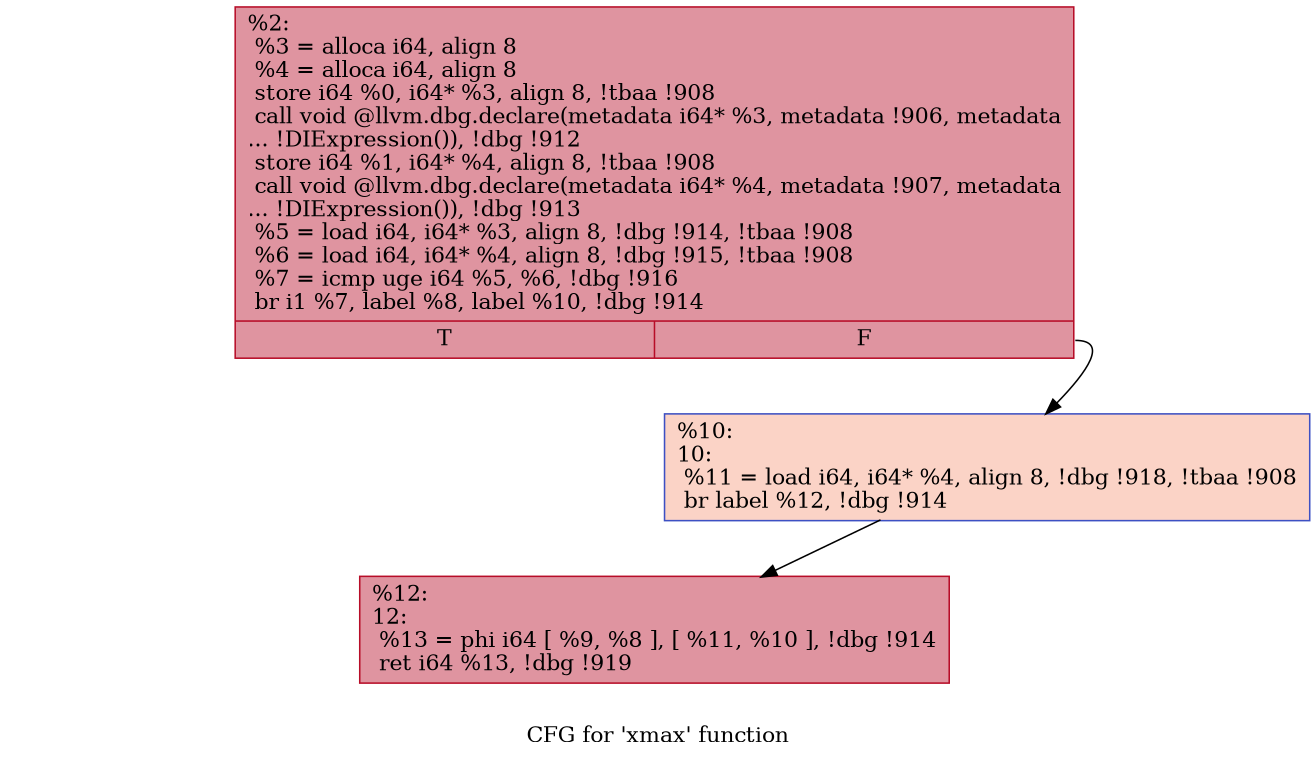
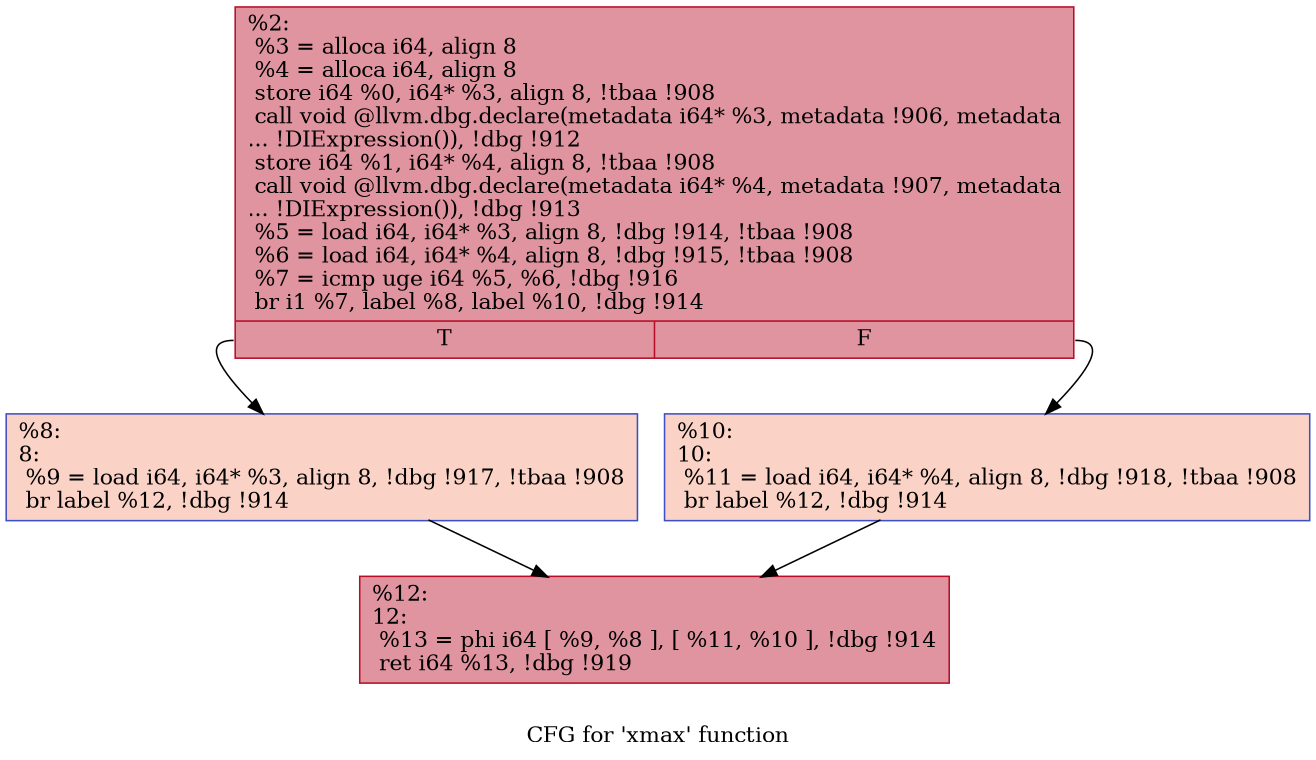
node "%8:": added
